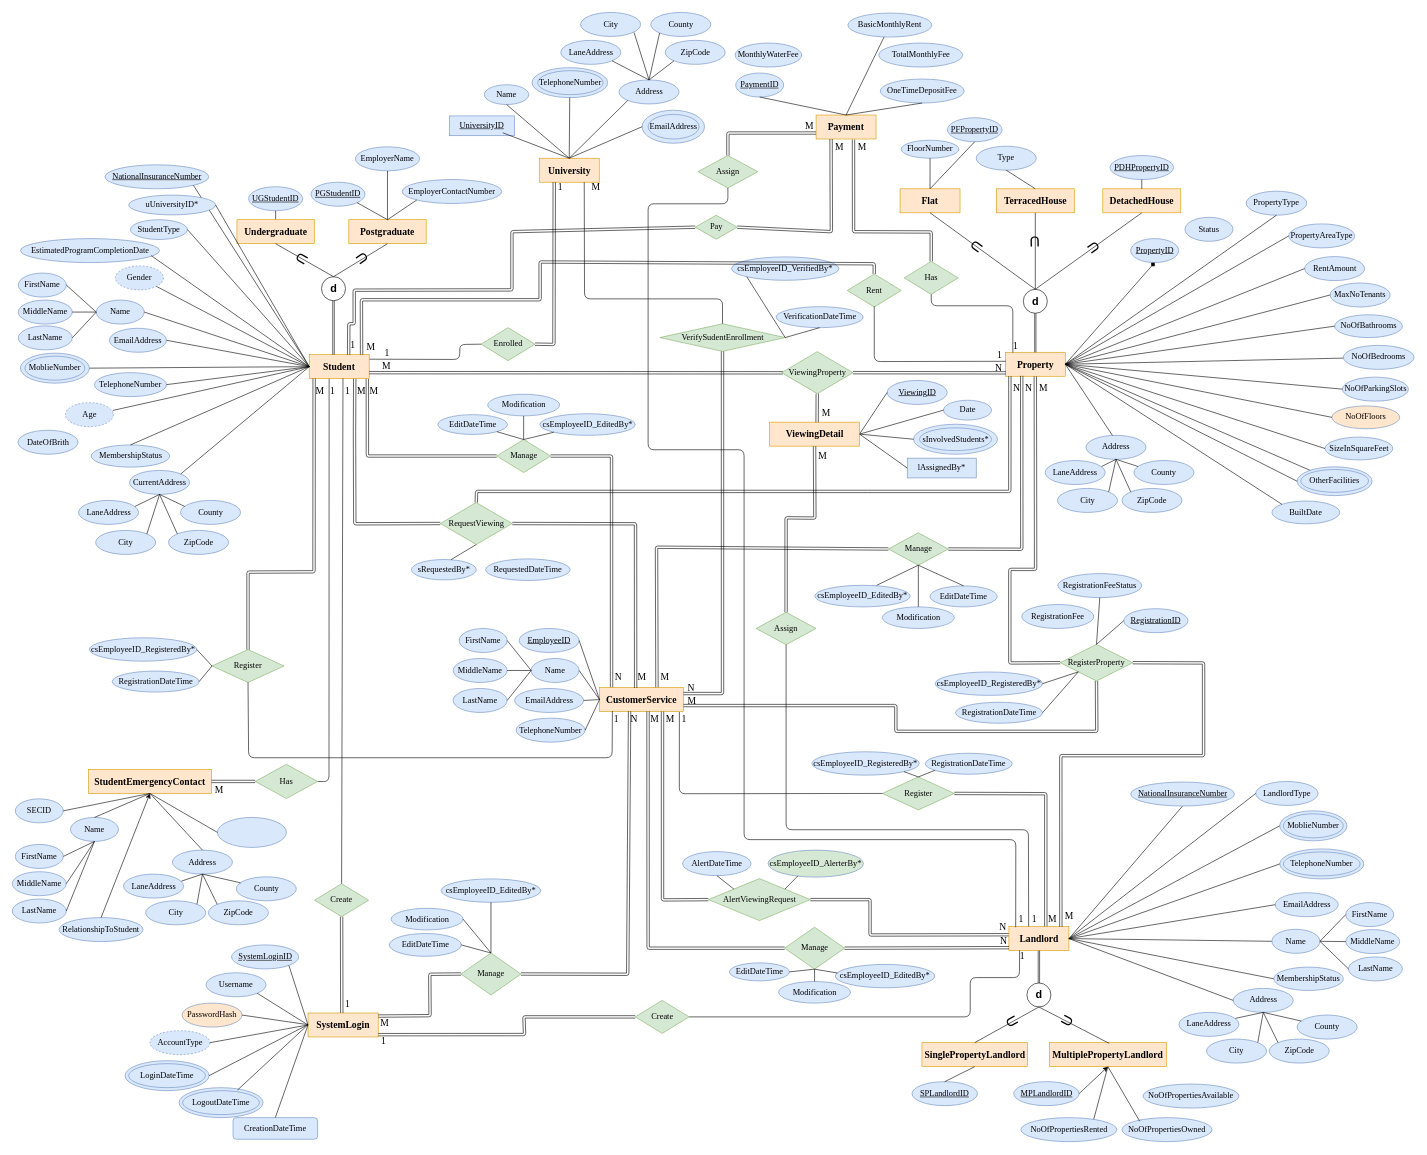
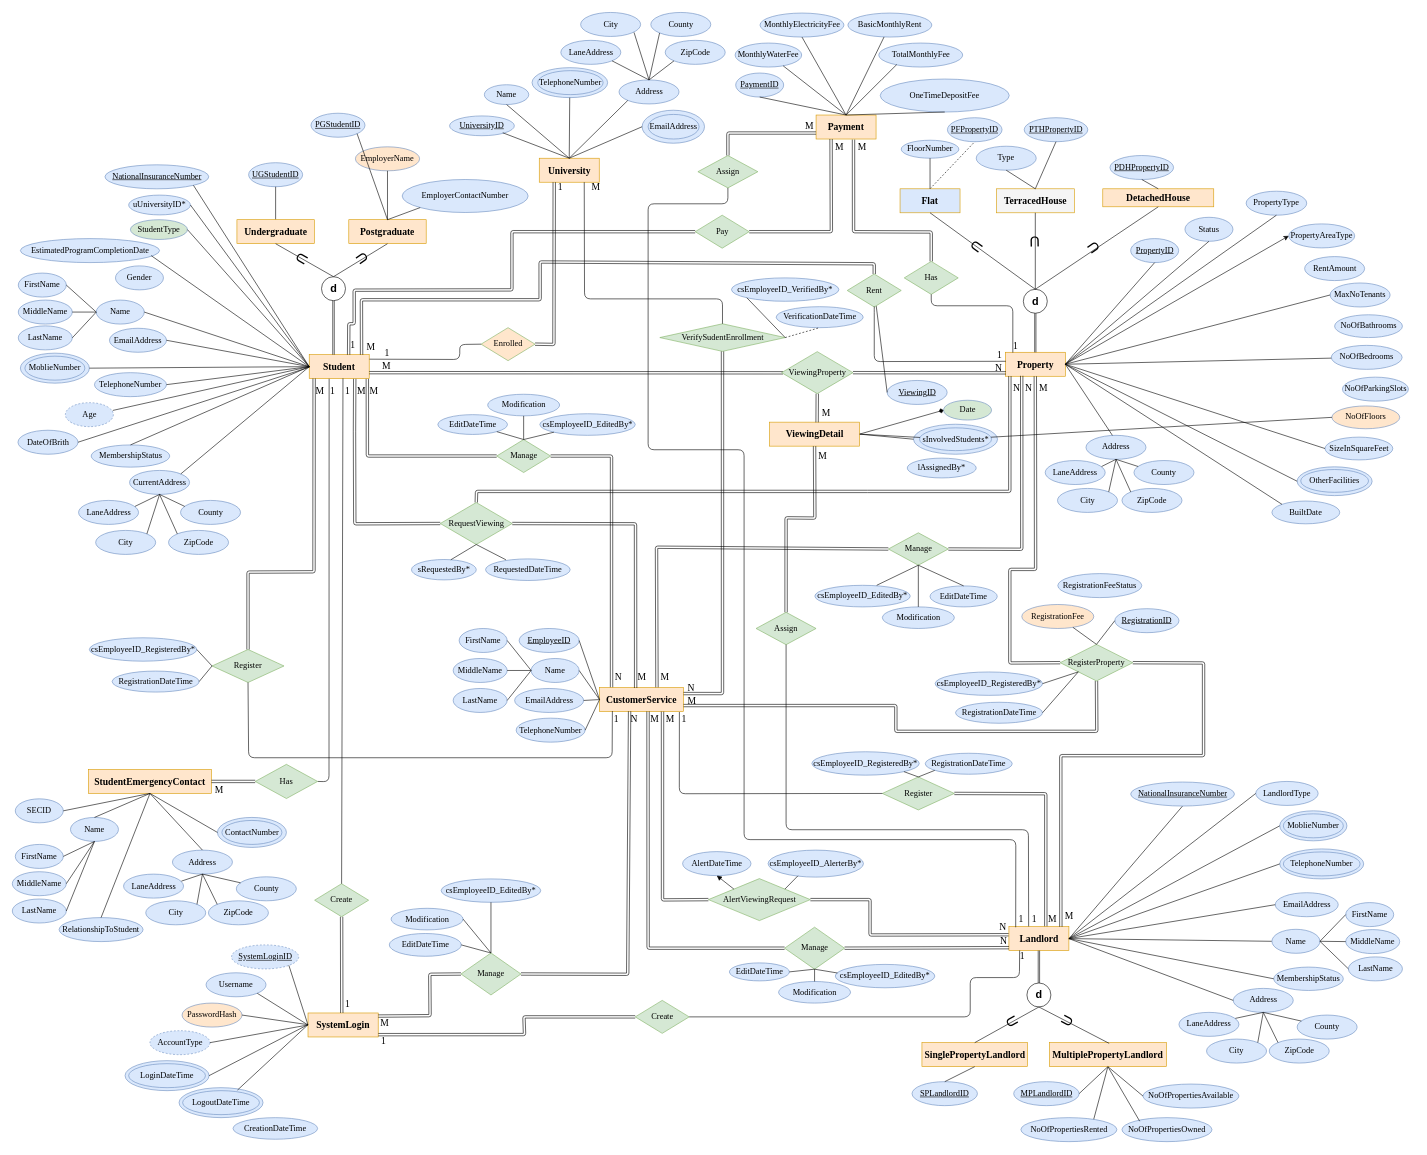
node "MonthlyElectricityFee": added
edge "MonthlyElectricityFee" -- "Payment": added
edge "MonthlyWaterFee" -- "Payment": added
edge "TotalMonthlyFee" -- "Payment": added
node "OneTimeDepositFee": size 84x24 -> 129x33
node "UniversityID": shape rectangle -> ellipse
node "PTHPropertyID": added
node "EmployerName": fillcolor #dae8fc -> #ffe6cc
edge "PFPropertyID" -- "Flat": style solid -> dashed
edge "PTHPropertyID" -- "TerracedHouse": added
node "EmployerContactNumber": size 100x24 -> 126x33
node "PGStudentID": moved (338, 194) -> (338, 125)
node "UGStudentID": moved (276, 199) -> (276, 175)
node "Flat": fillcolor #ffe6cc -> #dae8fc
node "TerracedHouse": fillcolor #ffe6cc -> #f5f5f5
node "DetachedHouse": size 78x24 -> 111x18
node "uUniversityID*": size 87x20 -> 62x20
node "Pay": size 42x24 -> 54x33
node "StudentType": fillcolor #dae8fc -> #d5e8d4
edge "PropertyAreaType" -- "Property": arrowhead none -> classic
edge "Property" -> "PropertyID": arrowhead diamond -> none
node "csEmployeeID_VerifiedBy*": moved (785, 269) -> (785, 290)
node "Gender": style dashed -> solid
edge "RentAmount" -- "Property": removed
edge "Gender" -- "Student": removed
edge "VerificationDateTime" -- "VerifySudentEnrollment": style solid -> dashed
node "Enrolled": fillcolor #d5e8d4 -> #ffe6cc
edge "NoOfBathrooms" -- "Property": removed
node "NoOfBedrooms": moved (1379, 357) -> (1367, 357)
edge "Property" -- "NoOfParkingSlots": removed
edge "Property" -- "NoOfFloors": now "sInvolvedStudents*" -- "NoOfFloors"
edge "Student" -- "DateOfBrith": added
node "Date": fillcolor #dae8fc -> #d5e8d4
edge "Date" -- "ViewingDetail": arrowhead none -> diamond
edge "ViewingID" -- "ViewingDetail": now "ViewingID" -- "Rent"
edge "Property" -- "OtherFacilities": now "Property" -- "Status"
edge "ViewingDetail" -- "lAssignedBy*": now "ViewingDetail" -- "sInvolvedStudents*"
node "lAssignedBy*": shape rectangle -> ellipse
edge "RequestViewing" -- "RequestedDateTime": added
node "RegistrationFee": fillcolor #dae8fc -> #ffe6cc
edge "RegistrationFeeStatus" -- "RegisterProperty": removed
node "RegistrationID": moved (1156, 621) -> (1147, 621)
edge "RegistrationFee" -- "RegisterProperty": added
edge "RelationshipToStudent" -> "StudentEmergencyContact": arrowhead classic -> none
node "ContactNumber": added
node "csEmployeeID_AlerterBy*": fillcolor #d5e8d4 -> #dae8fc
edge "AlertDateTime" -- "AlertViewingRequest": arrowhead none -> block
node "SystemLoginID": style solid -> dashed
edge "MPLandlordID" -> "MultiplePropertyLandlord": arrowhead classic -> none
edge "SystemLogin" -- "CreationDateTime": removed
edge "MultiplePropertyLandlord" -- "NoOfPropertiesAvailable": added
node "CreationDateTime": shape rounded rectangle -> ellipse
